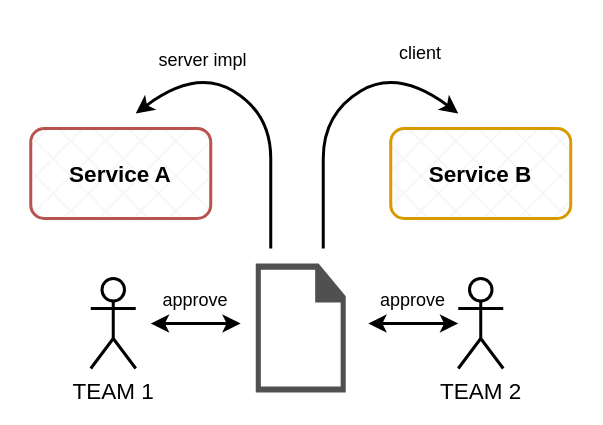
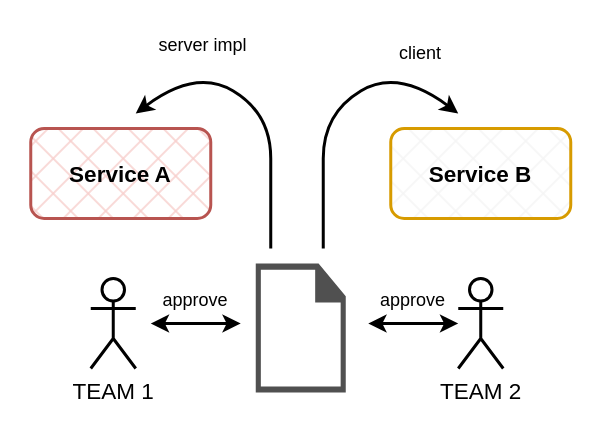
node "server impl": moved (203, 61) -> (203, 46)
node "Service A": fillcolor #f5f5f5 -> #f8cecc
